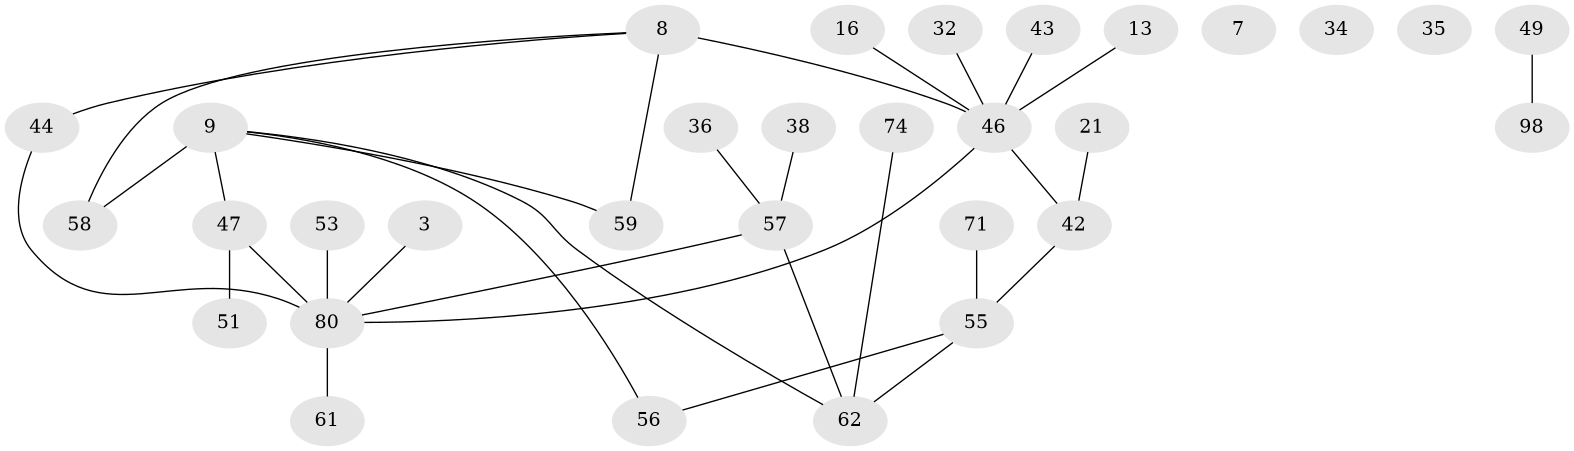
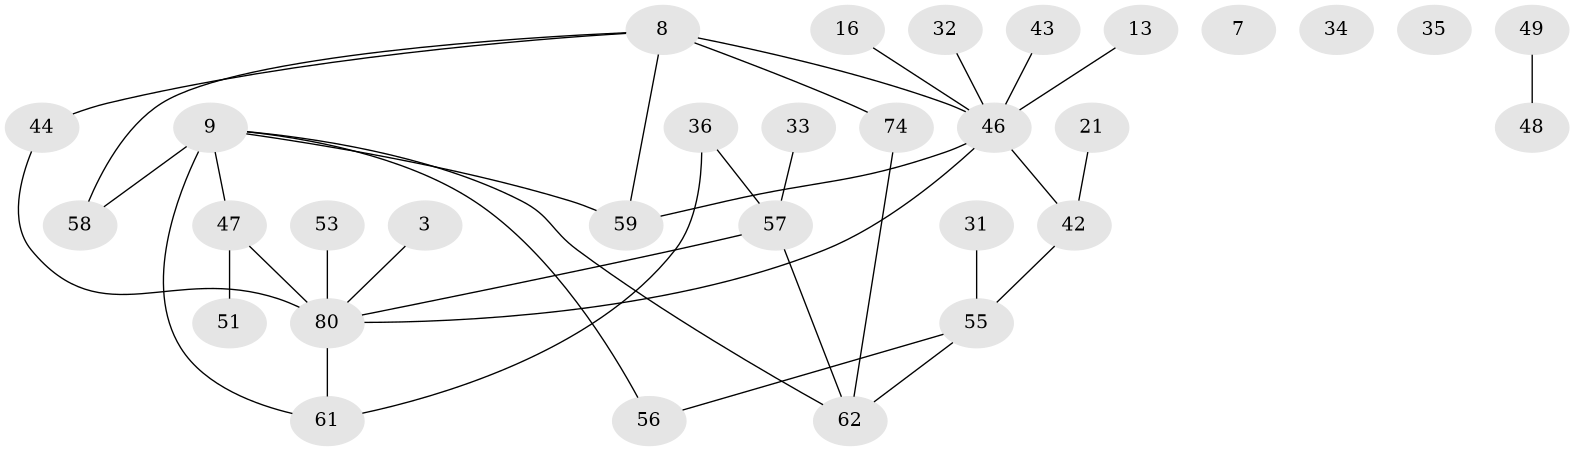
edge "8" -- "74": added
node "38": label "38" -> "33"
node "98": label "98" -> "48"
edge "46" -- "59": added
node "71": label "71" -> "31"
edge "9" -- "61": added
edge "36" -- "61": added
